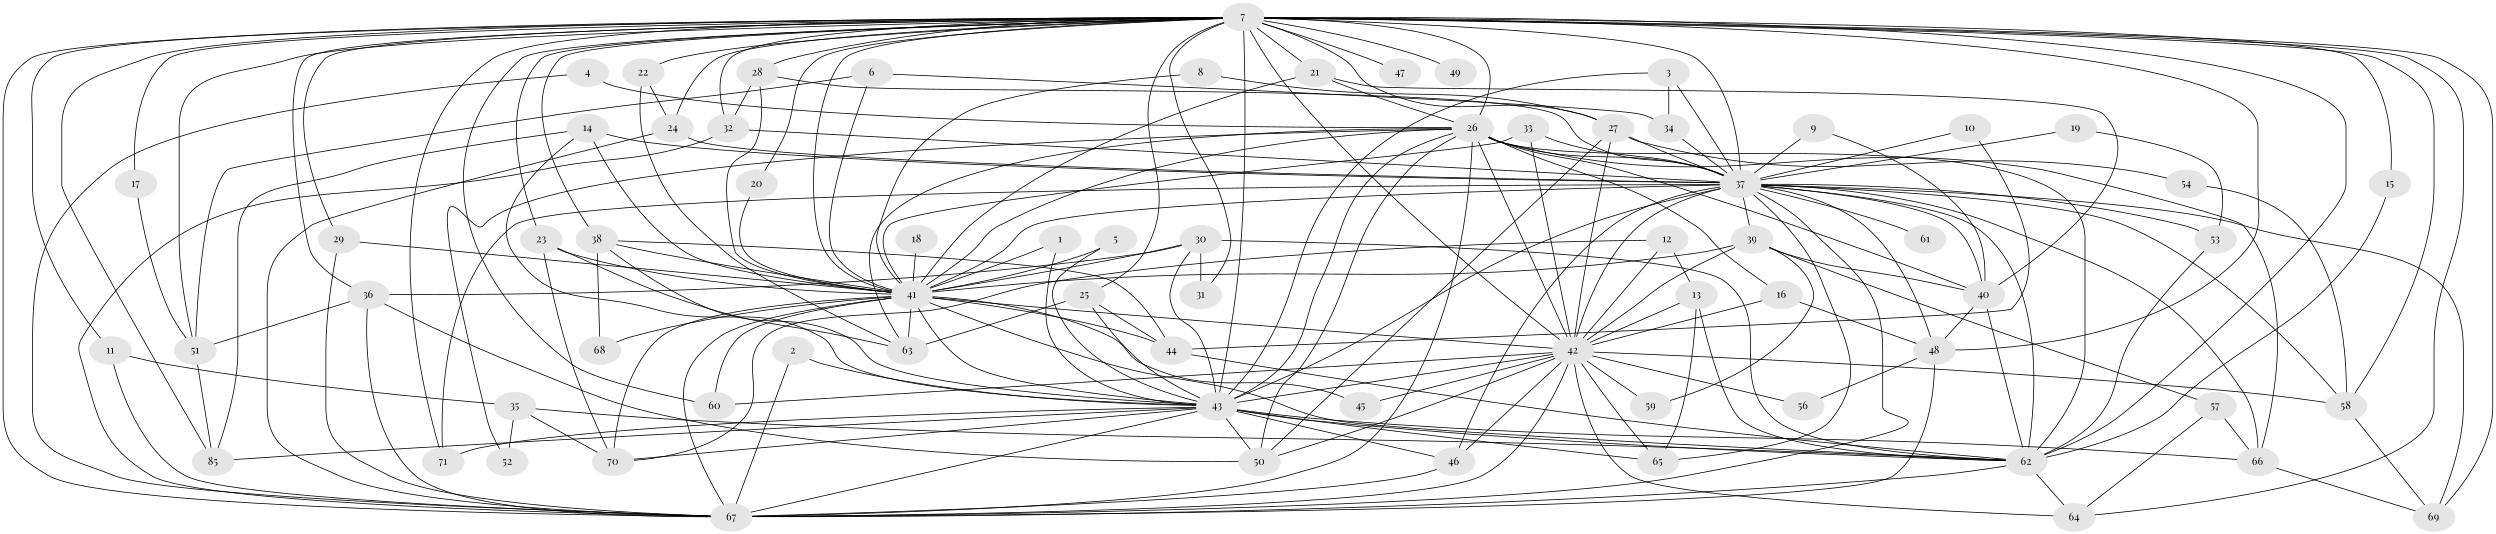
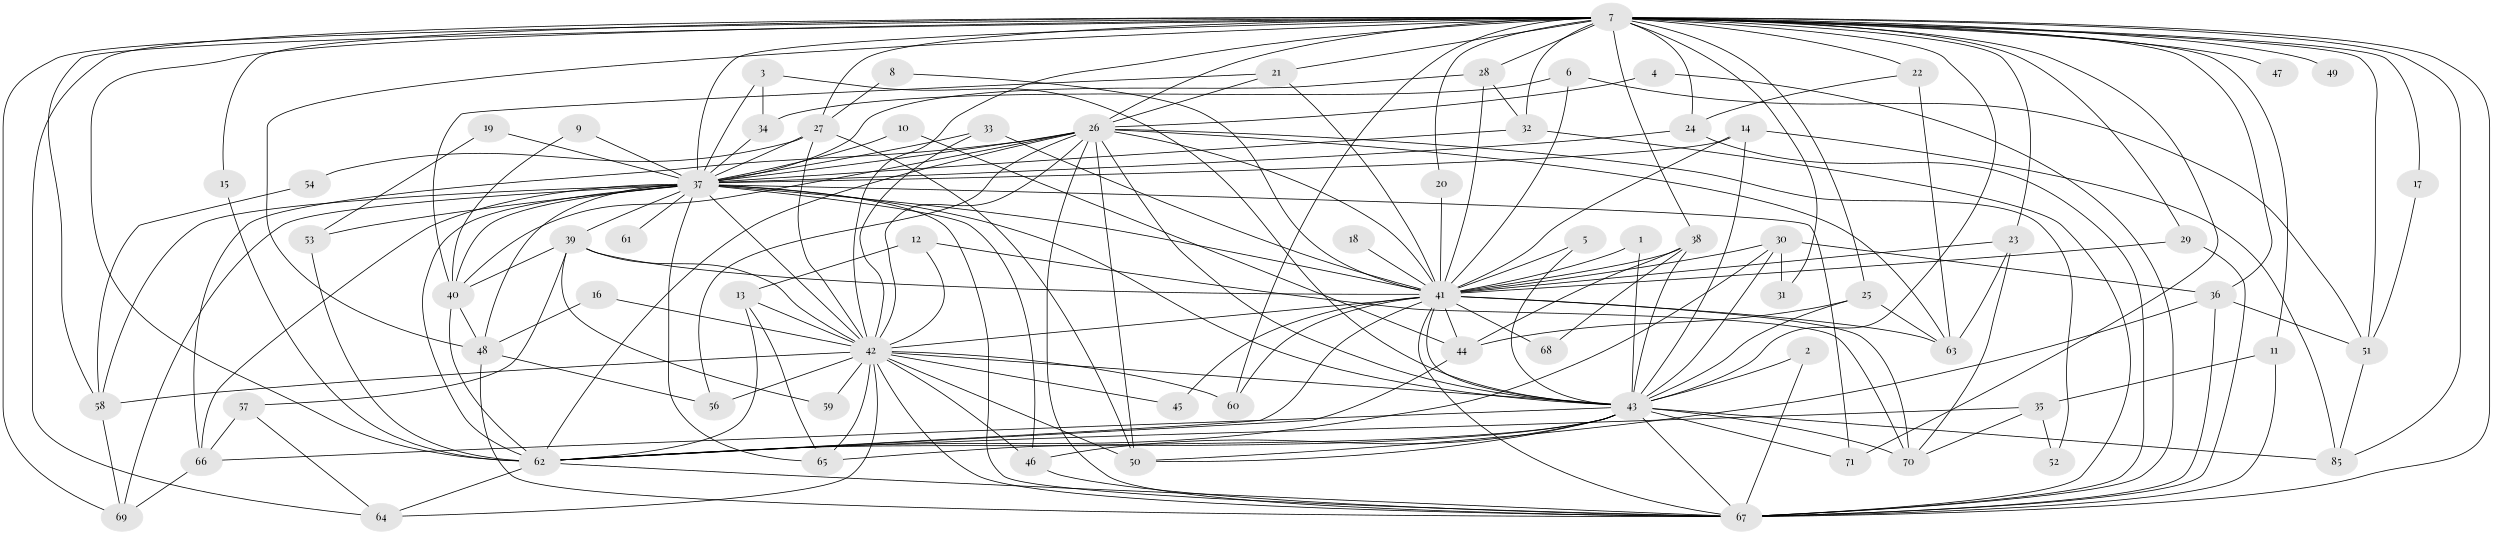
edge "7" -- "41": removed
edge "26" -- "16": now "26" -- "56"
